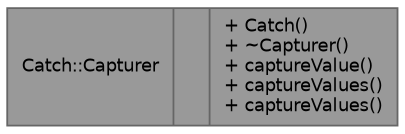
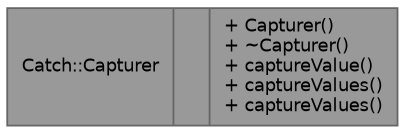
node "Catch::Capturer": text "+ Catch()" -> "+ Capturer()"
